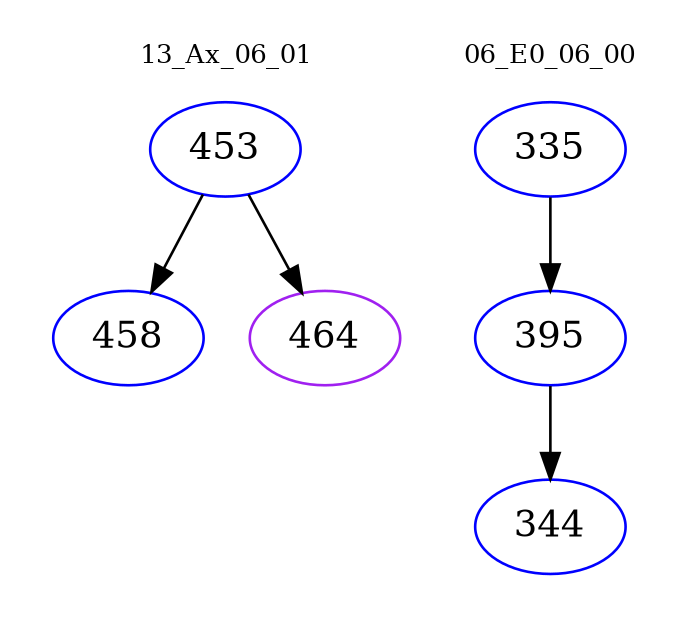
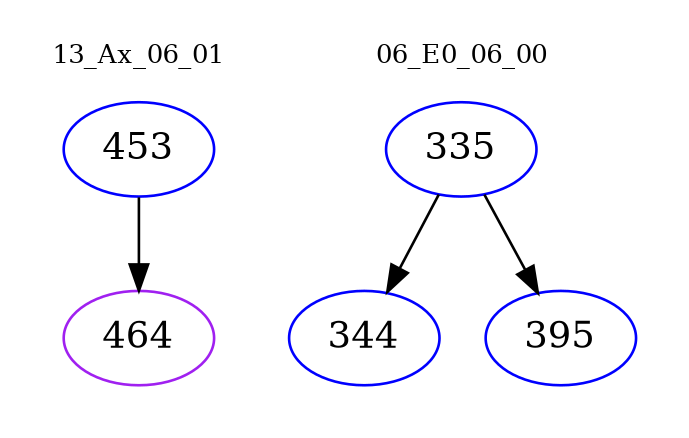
node "458": removed
edge "395" -> "344": now "335" -> "344"
